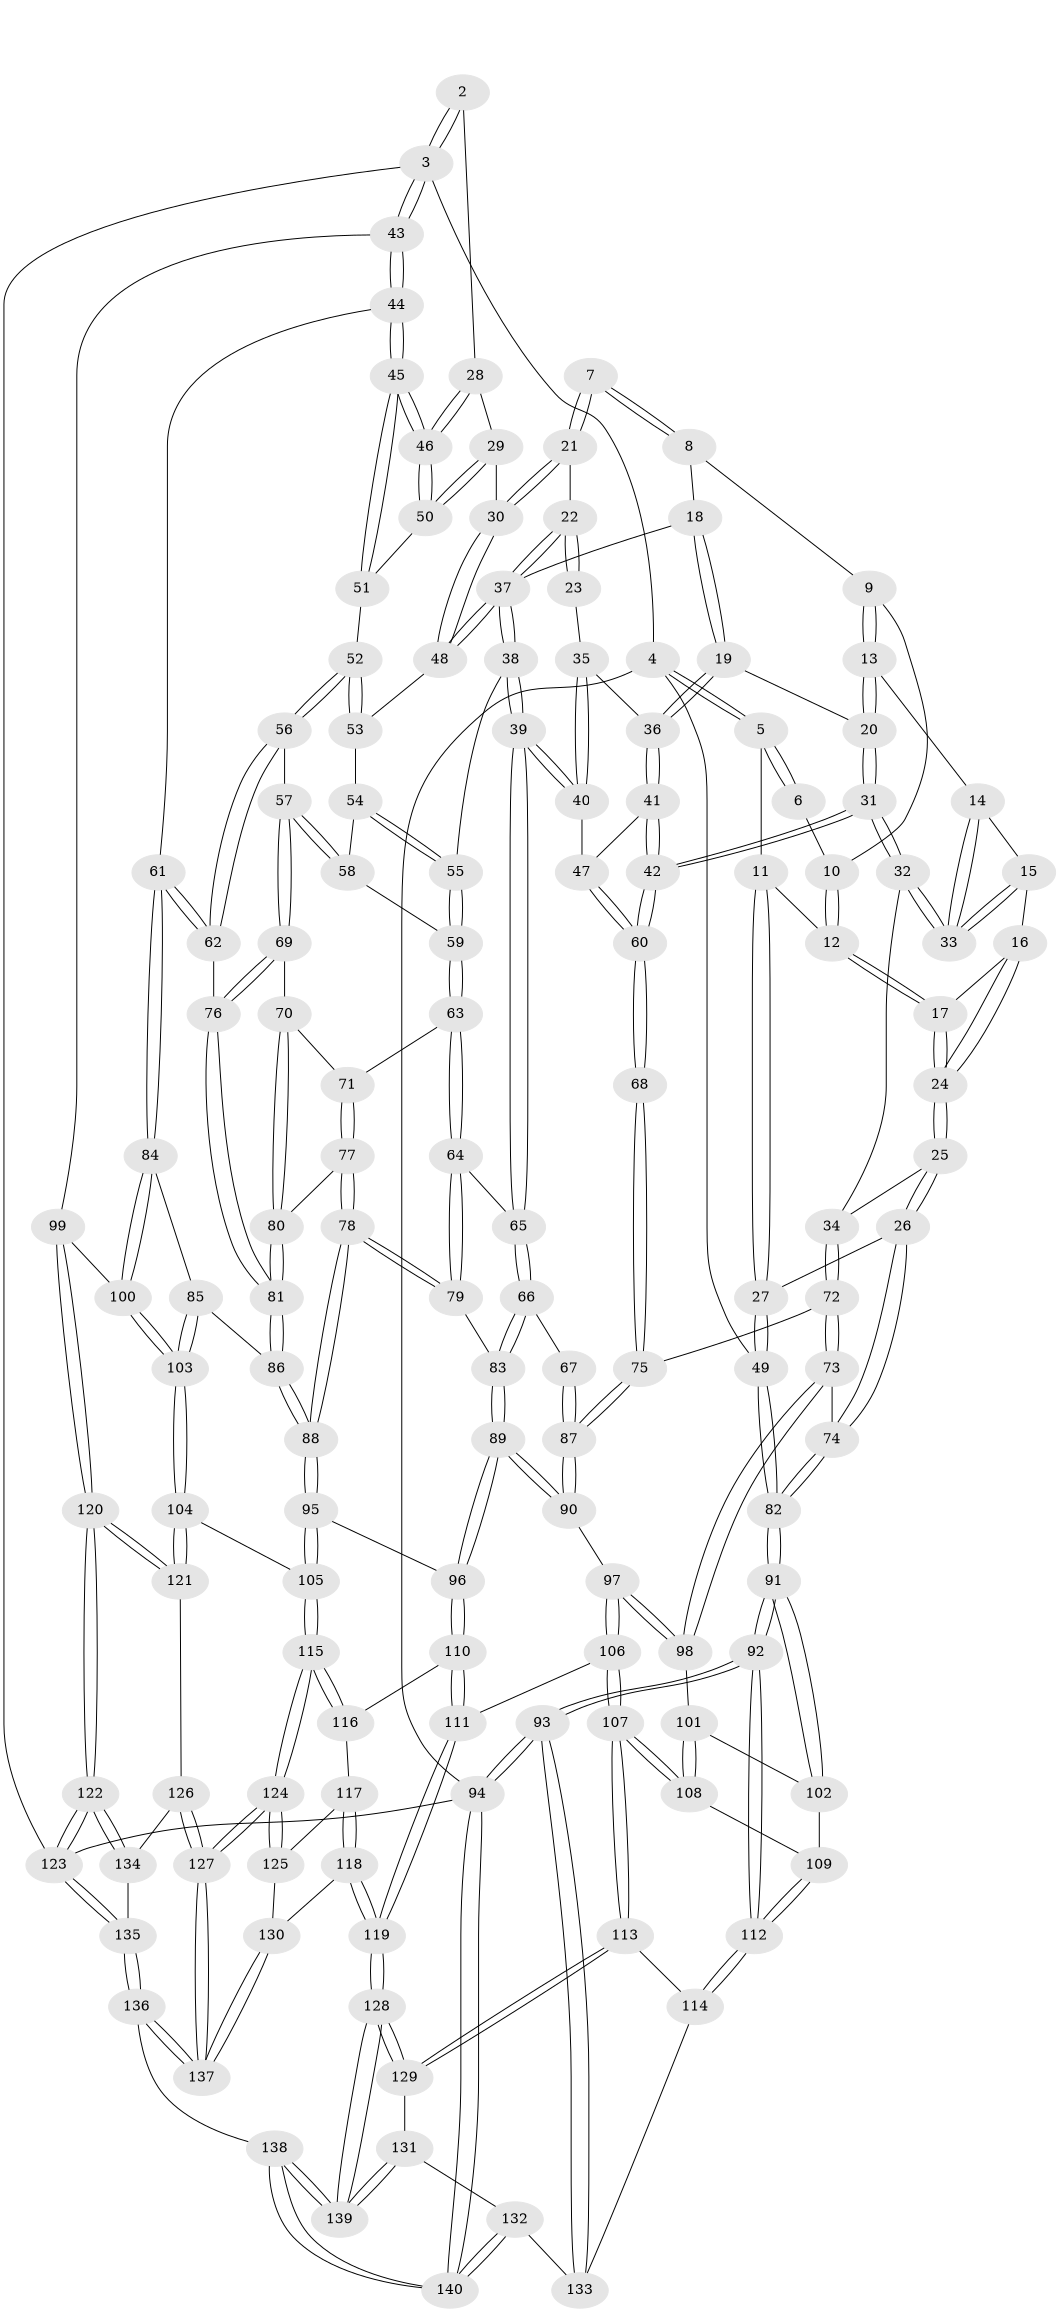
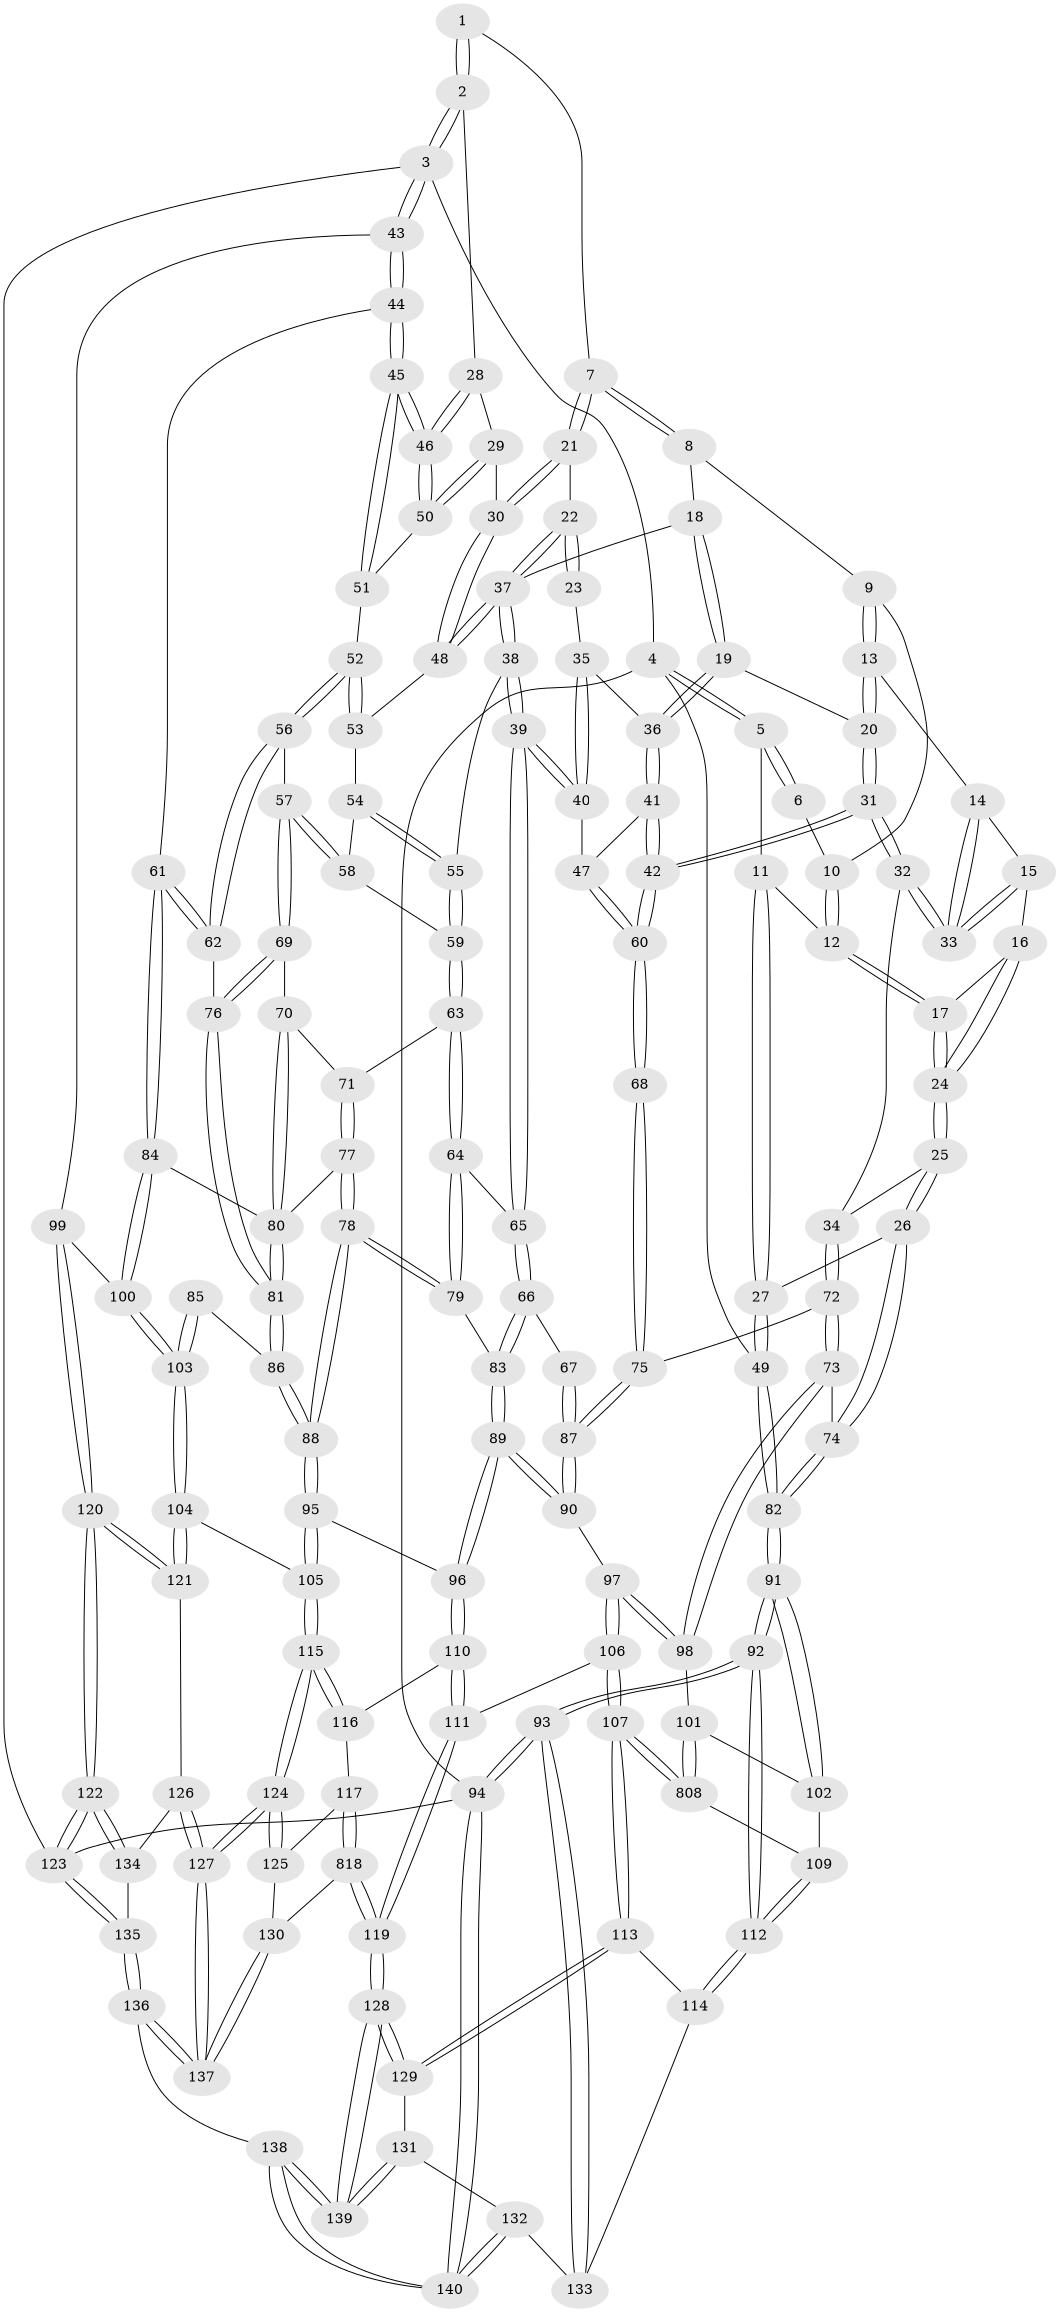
node "1": added
edge "84" -- "85": now "84" -- "80"
node "108": label "108" -> "808"
node "118": label "118" -> "818"
